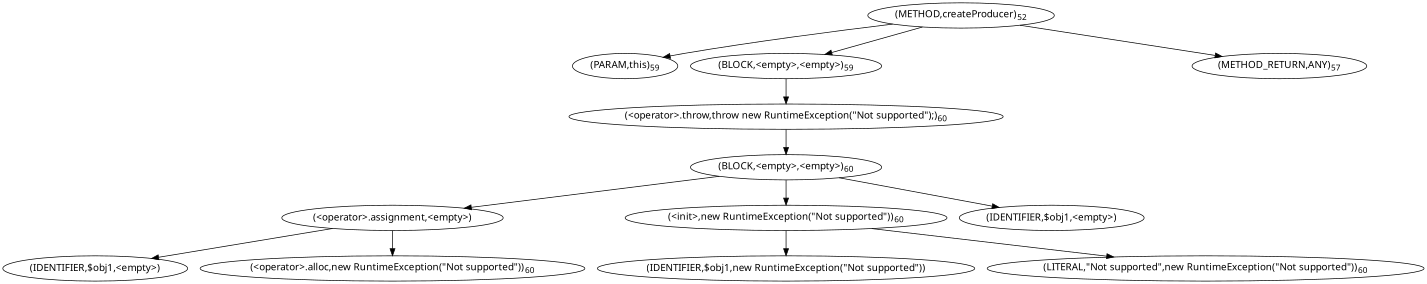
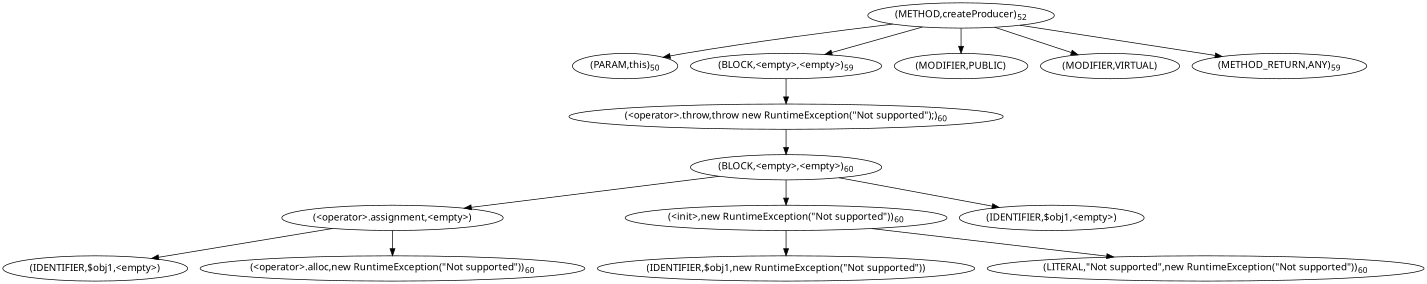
node "(PARAM,this)": text "59" -> "50"
node "(METHOD_RETURN,ANY)": text "57" -> "59"
node "(MODIFIER,PUBLIC)": added
node "(MODIFIER,VIRTUAL)": added
